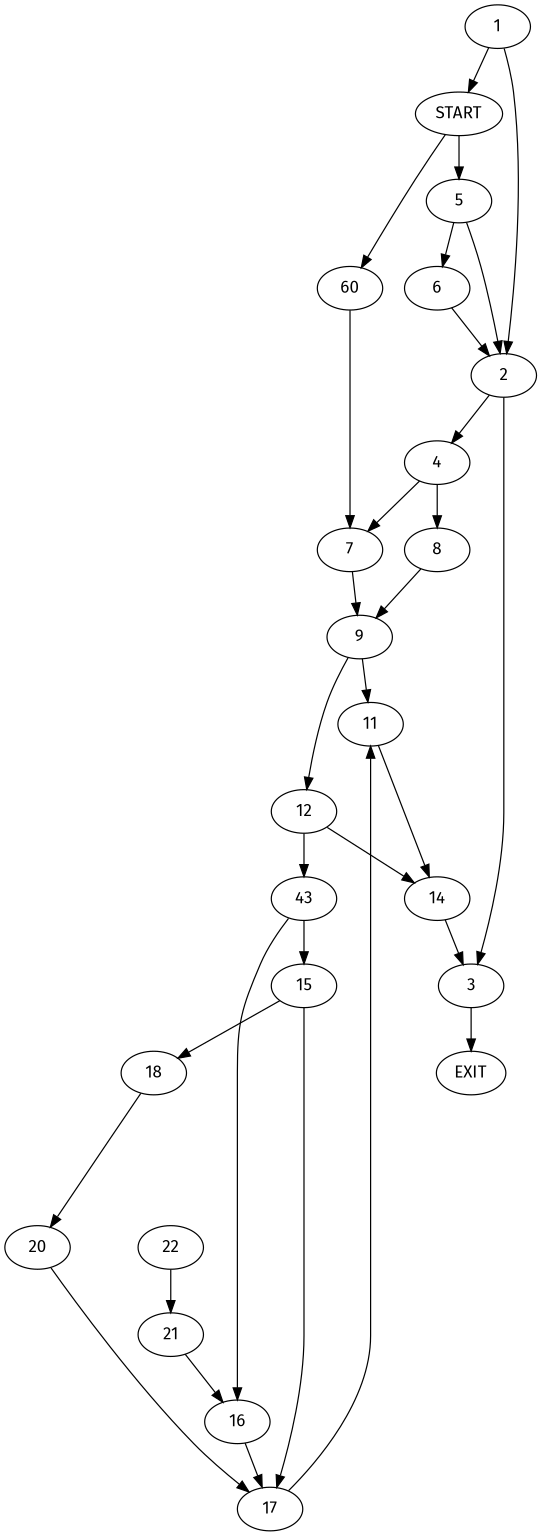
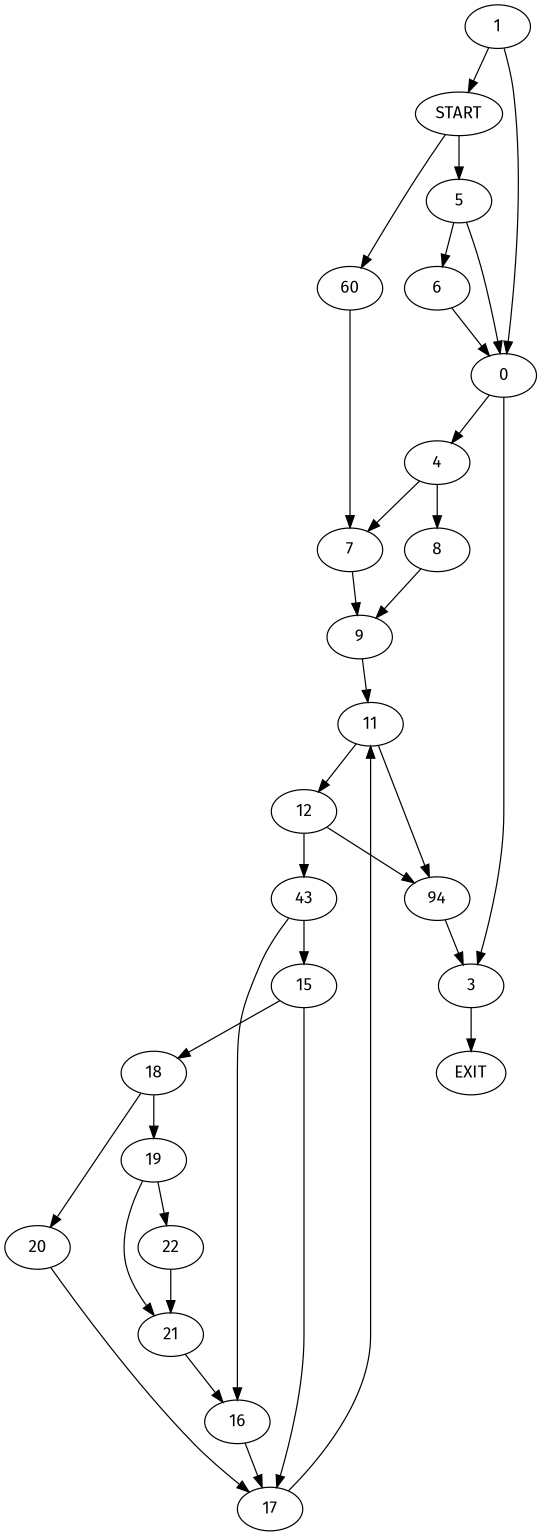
node "2": label "2" -> "0"
edge "9" -> "12": now "11" -> "12"
node "14": label "14" -> "94"
node "19": added
